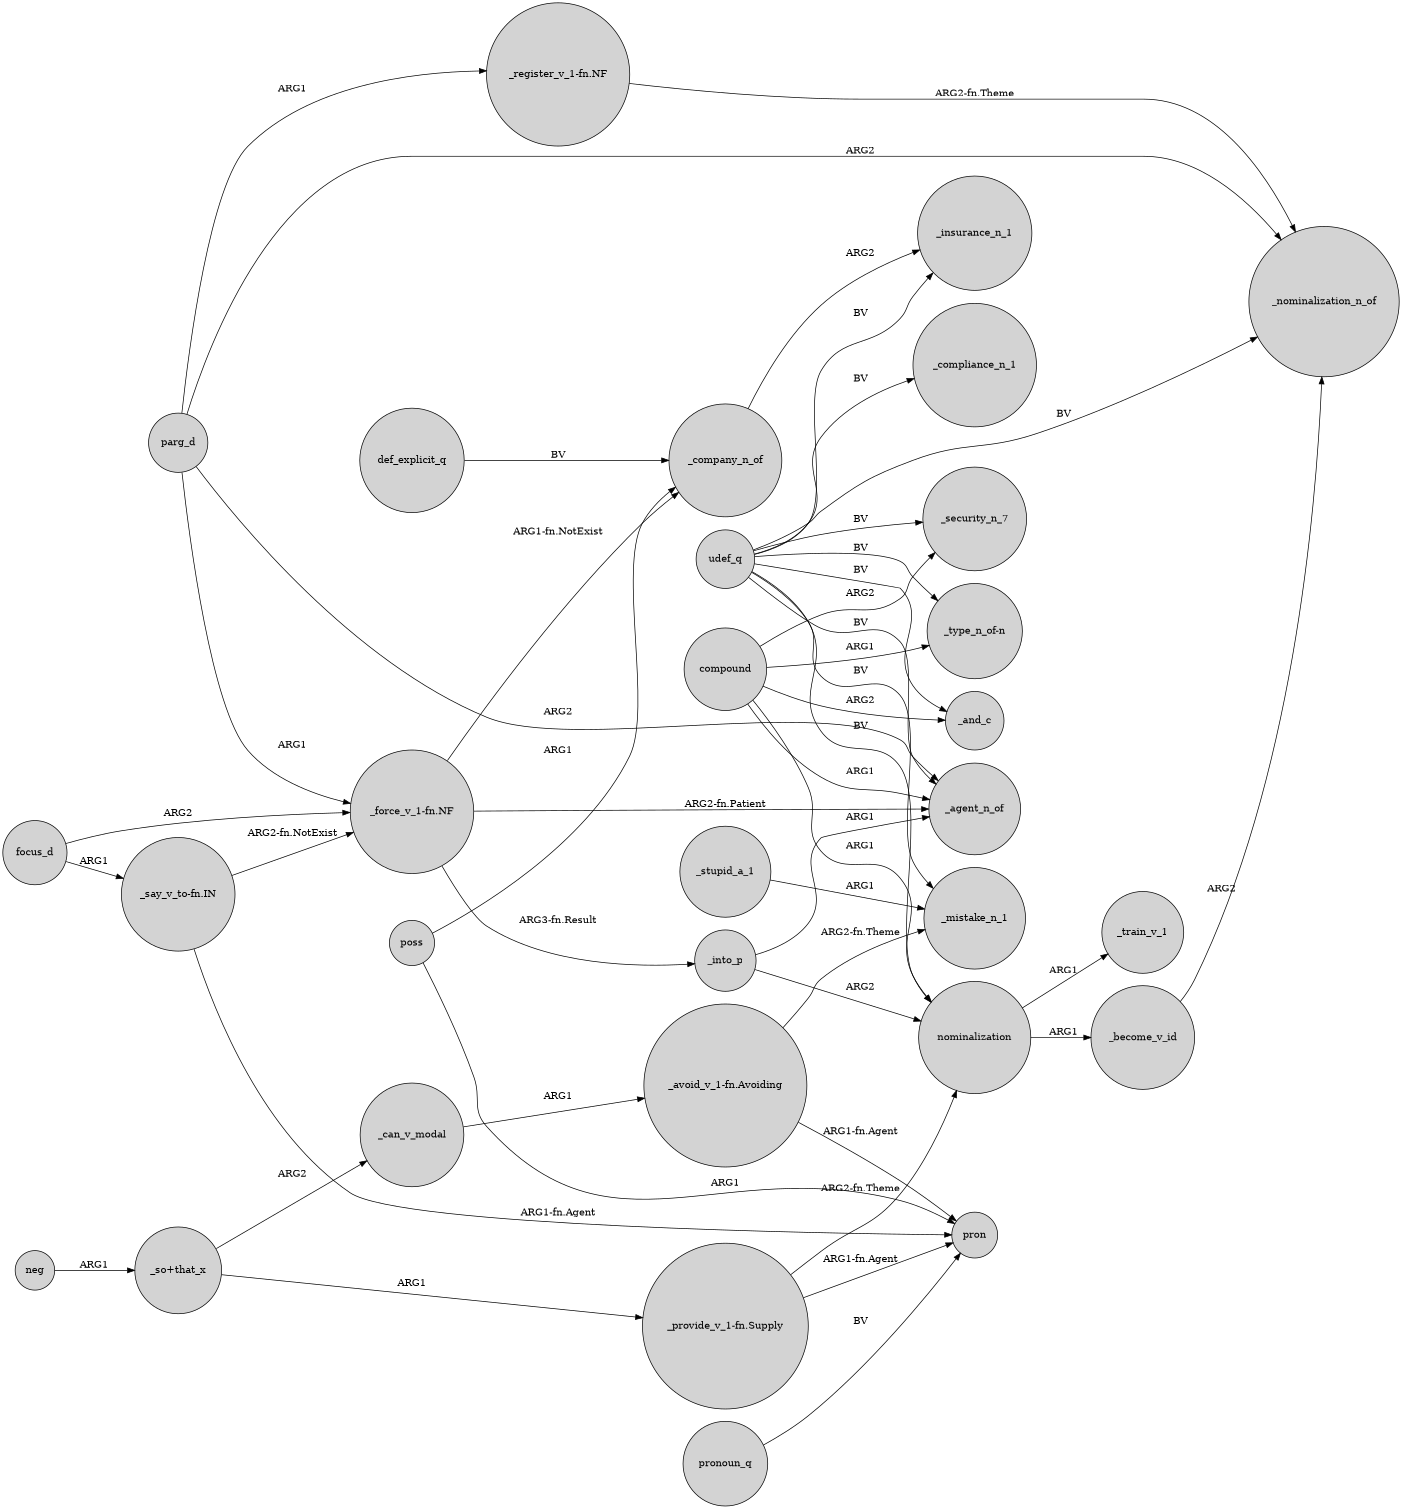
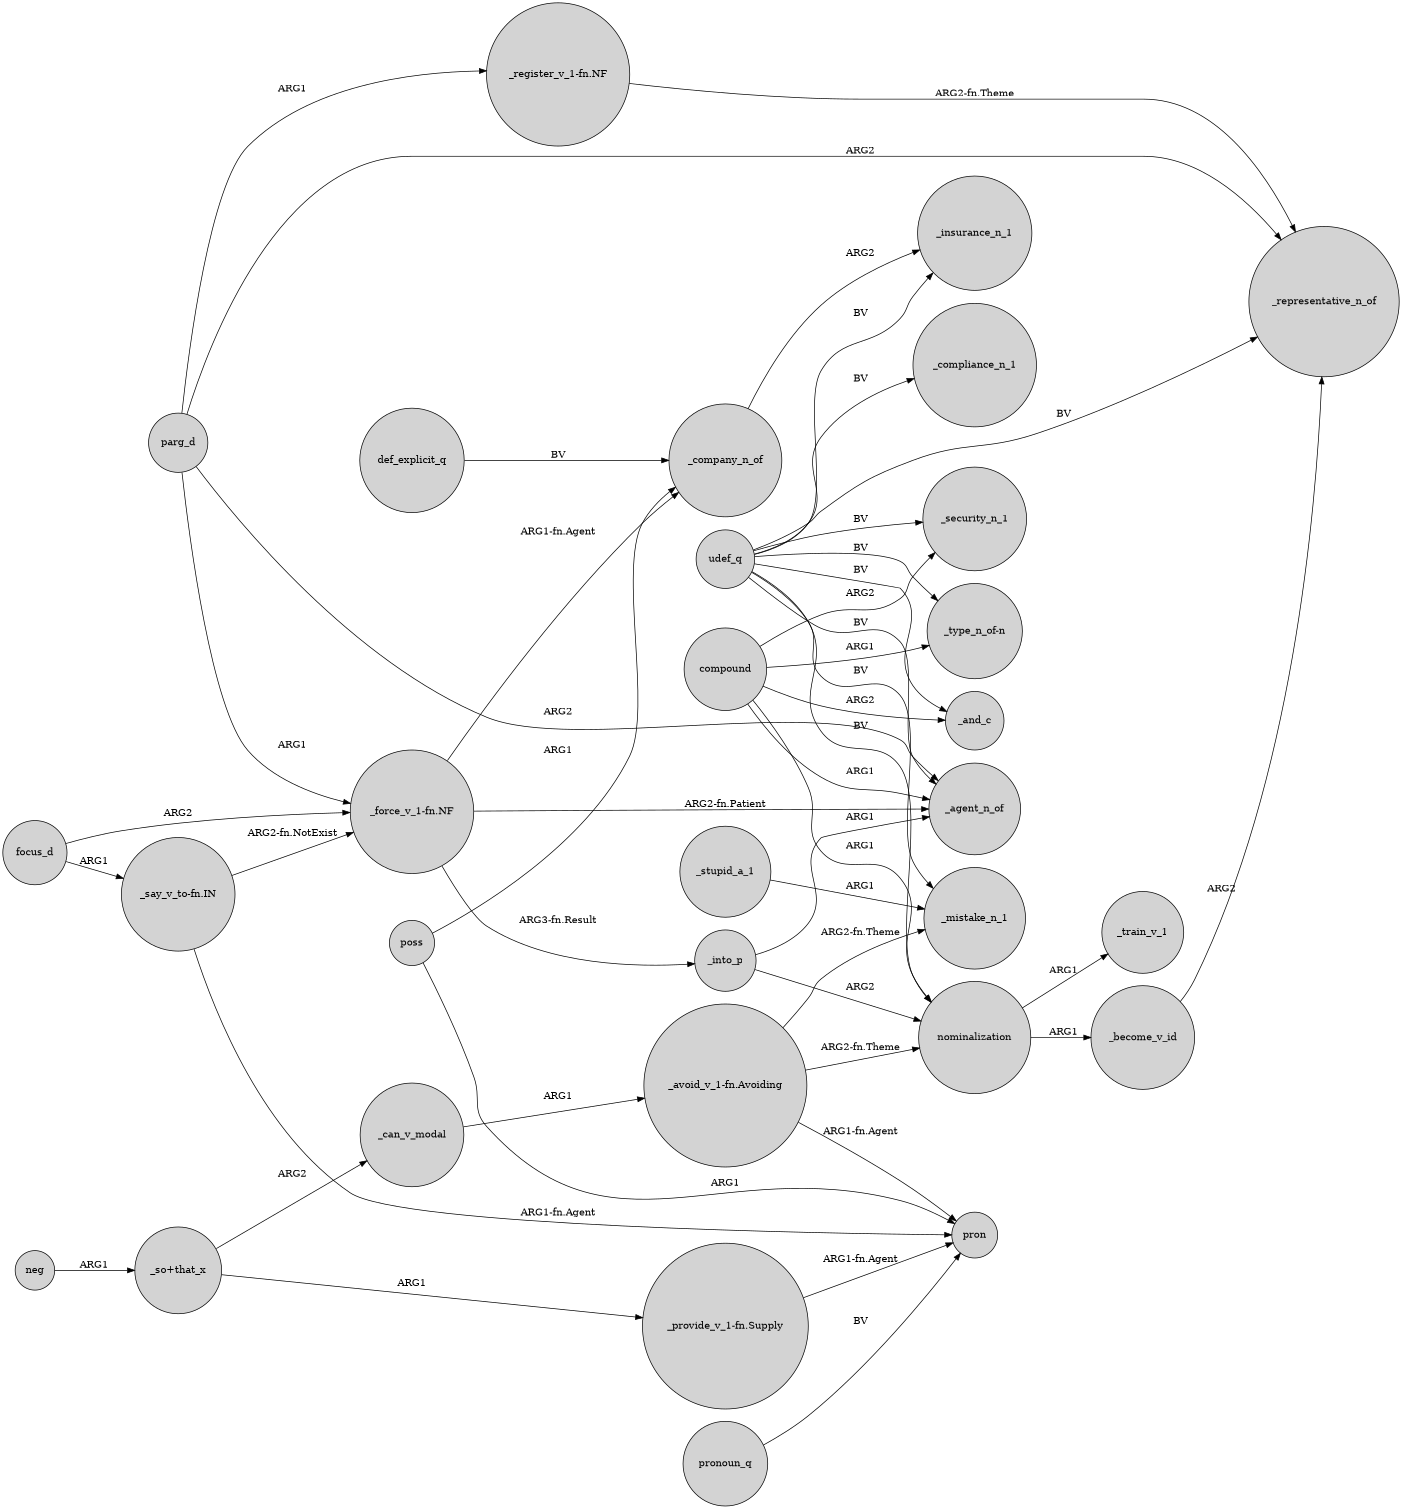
node "_nominalization_n_of": label "_nominalization_n_of" -> "_representative_n_of"
node "_security_n_7": label "_security_n_7" -> "_security_n_1"
edge "_force_v_1-fn.NF" -> "_company_n_of": label "ARG1-fn.NotExist" -> "ARG1-fn.Agent"
edge "_provide_v_1-fn.Supply" -> "nominalization": now "_avoid_v_1-fn.Avoiding" -> "nominalization"
